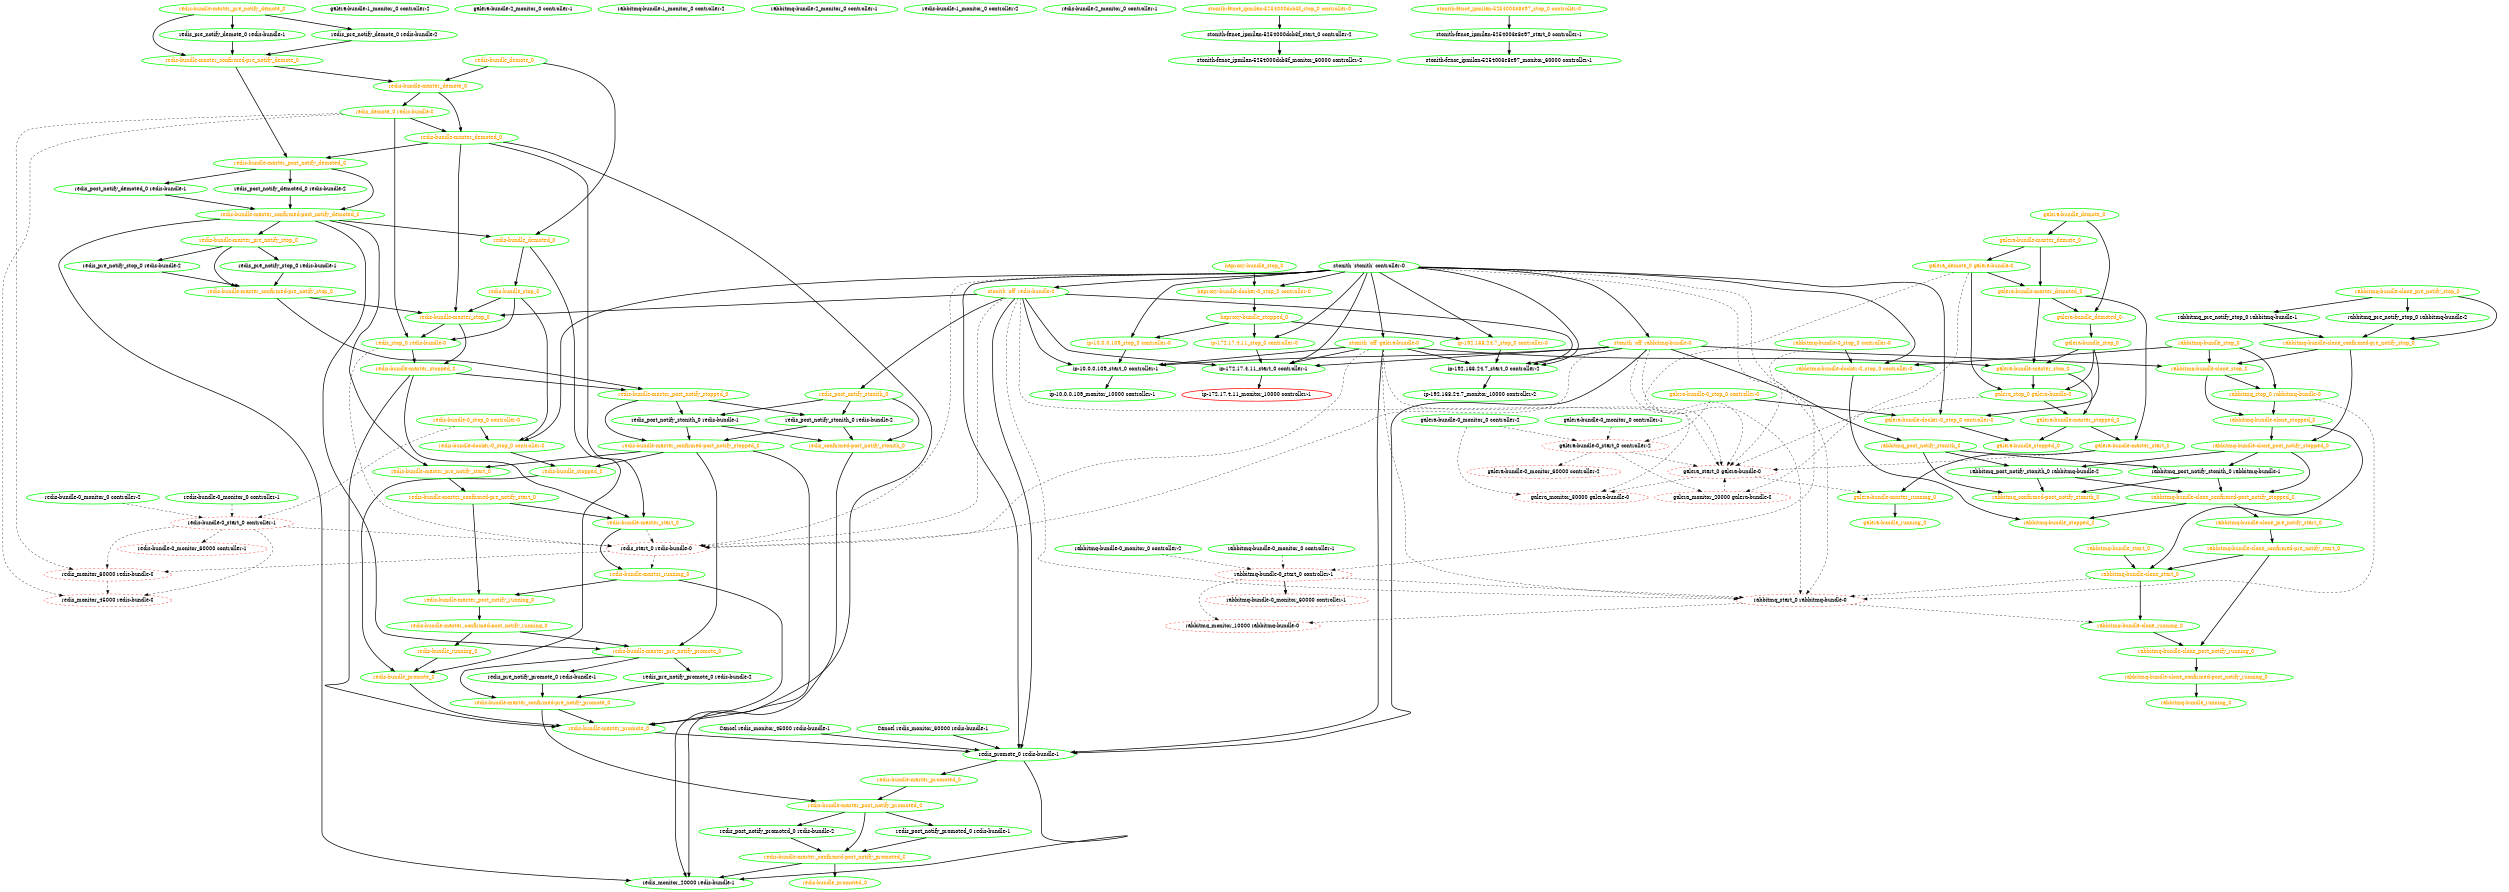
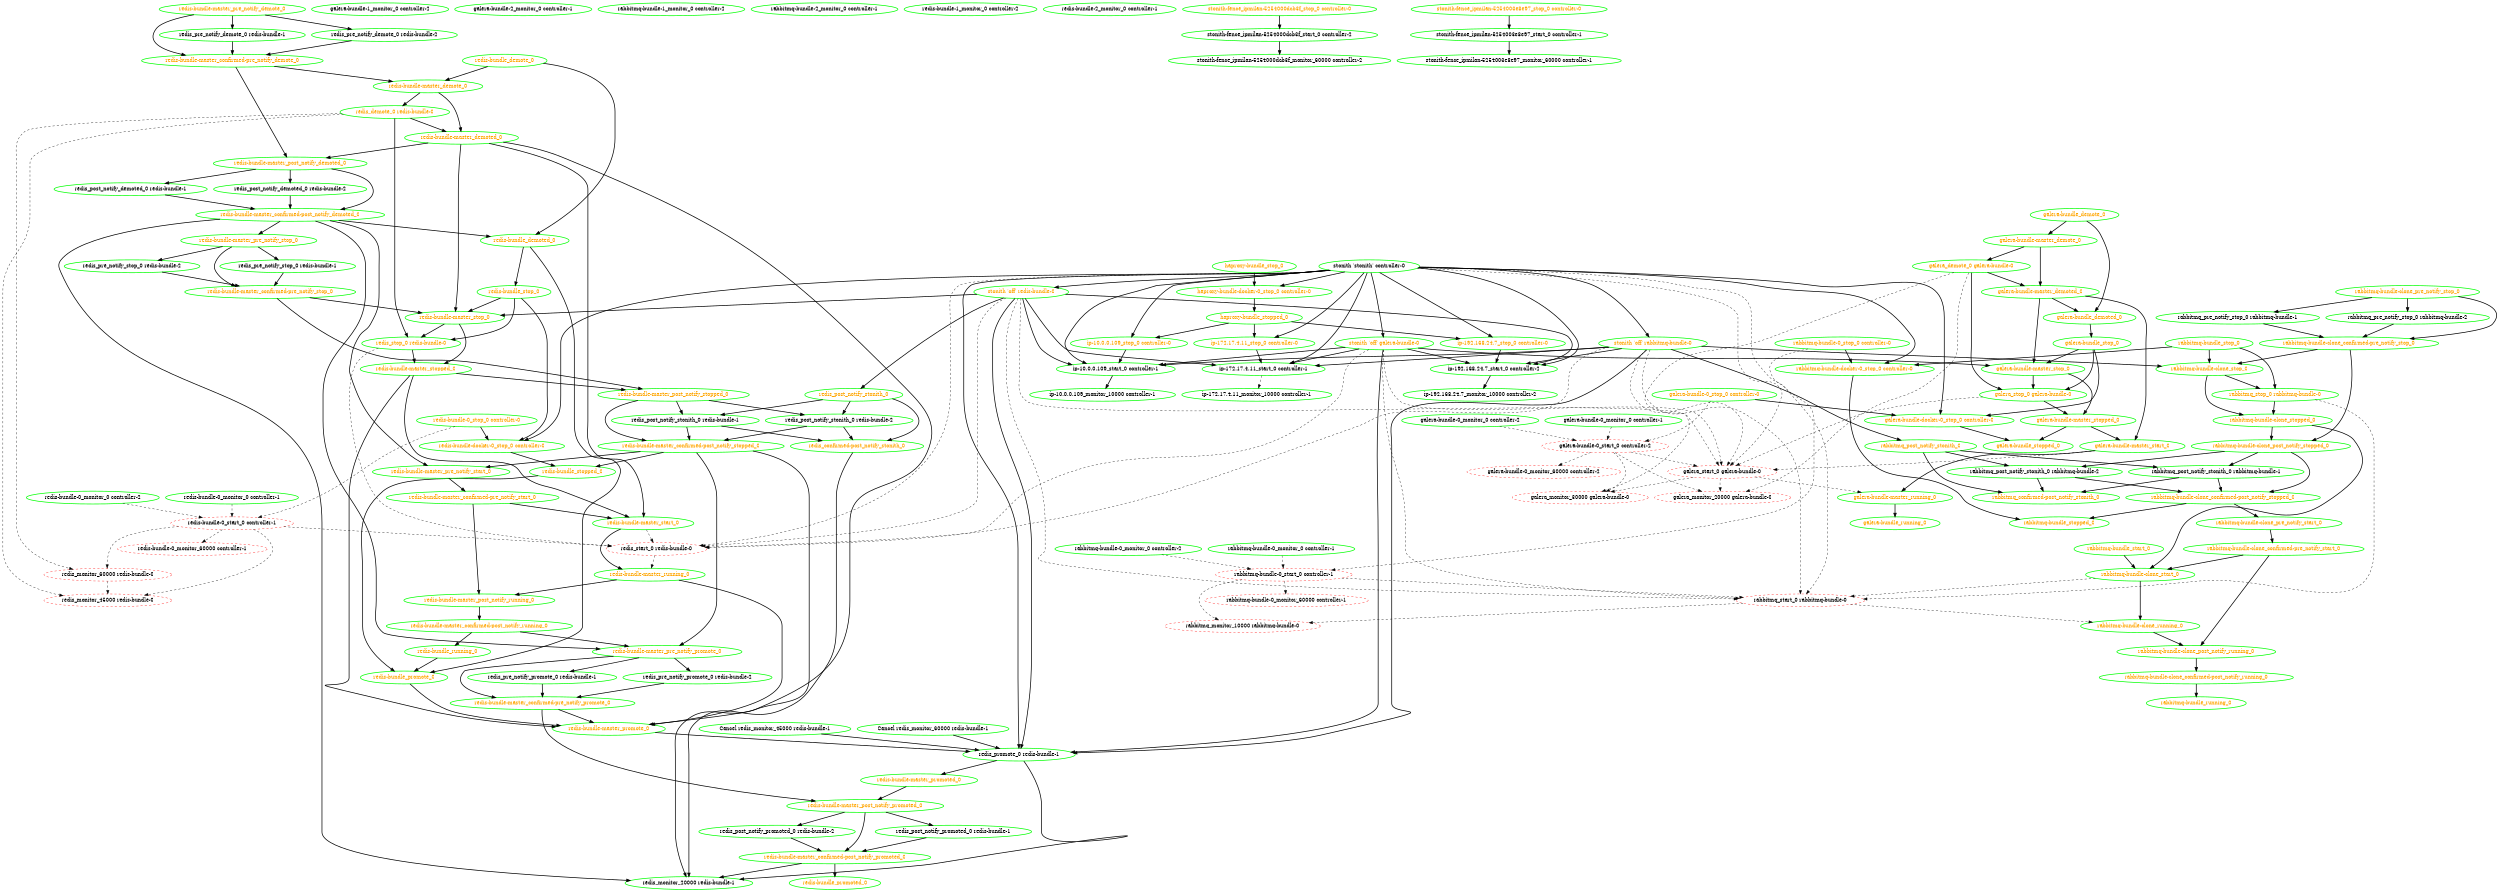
edge "stonith 'stonith' controller-0" -> "ip-10.0.0.109_start_0 controller-1": added
edge "ip-172.17.4.11_start_0 controller-1" -> "ip-172.17.4.11_monitor_10000 controller-1": style bold -> dashed
node "ip-172.17.4.11_monitor_10000 controller-1": color red -> green
edge "galera-bundle-0_monitor_0 controller-2" -> "galera_monitor_30000 galera-bundle-0": now "galera-bundle-0_start_0 controller-2" -> "galera_monitor_30000 galera-bundle-0"
edge "galera_monitor_20000 galera-bundle-0" -> "galera_start_0 galera-bundle-0": reversed
edge "redis_start_0 redis-bundle-0" -> "redis_monitor_60000 redis-bundle-0": removed
edge "rabbitmq-bundle-0_start_0 controller-1" -> "rabbitmq-bundle-0_monitor_60000 controller-1": style bold -> dashed
